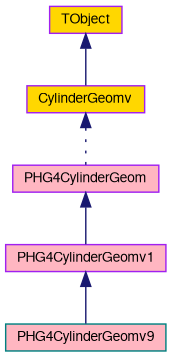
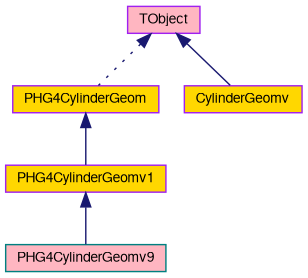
node "TObject": fillcolor gold -> lightpink
edge "PHG4CylinderGeom" -> "CylinderGeomv": now "PHG4CylinderGeom" -> "TObject"
node "PHG4CylinderGeom": fillcolor lightpink -> gold
node "PHG4CylinderGeomv1": fillcolor lightpink -> gold
